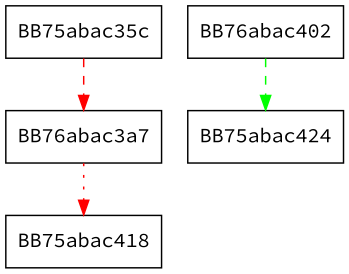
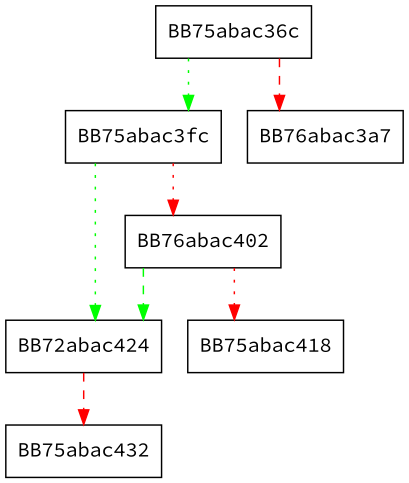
node "BB75abac35c": label "BB75abac35c" -> "BB75abac36c"
node "BB75abac3fc": added
node "BB75abac424": label "BB75abac424" -> "BB72abac424"
edge "BB76abac3a7" -> "BB75abac418": now "BB76abac402" -> "BB75abac418"
node "BB75abac432": added
